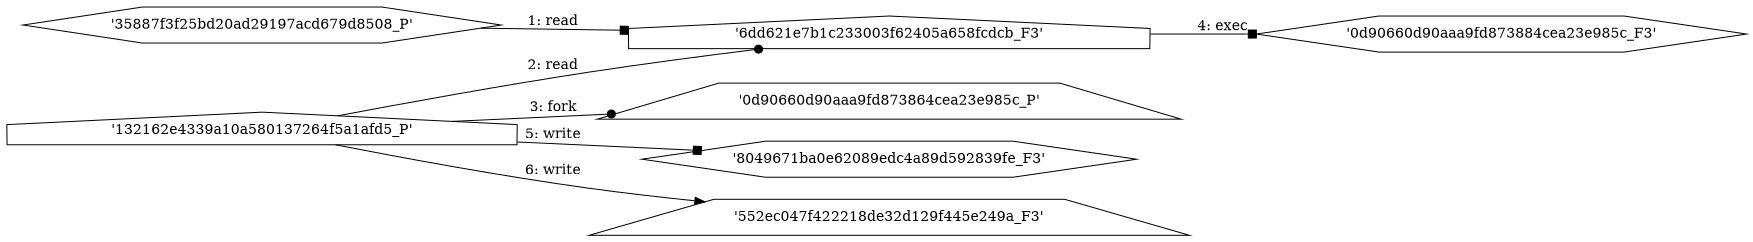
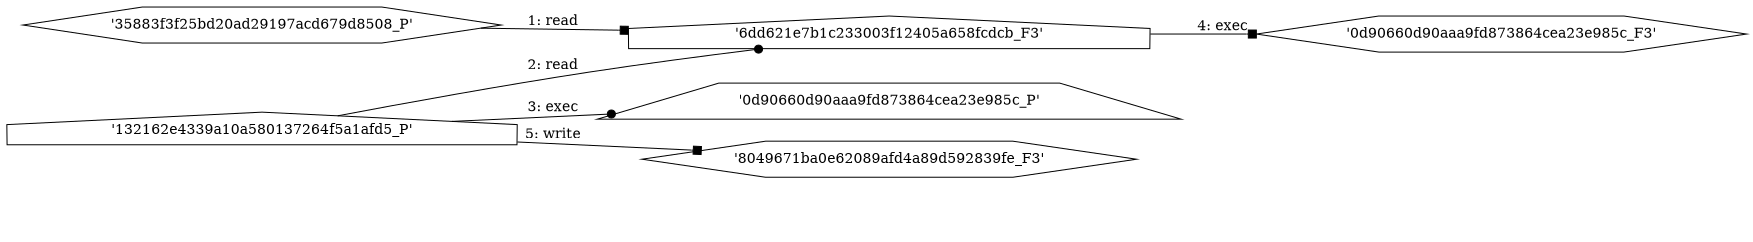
node "'35887f3f25bd20ad29197acd679d8508_P'": label "'35887f3f25bd20ad29197acd679d8508_P'" -> "'35883f3f25bd20ad29197acd679d8508_P'"
node "'6dd621e7b1c233003f62405a658fcdcb_F3'": label "'6dd621e7b1c233003f62405a658fcdcb_F3'" -> "'6dd621e7b1c233003f12405a658fcdcb_F3'"
node "'0d90660d90aaa9fd873884cea23e985c_F3'": label "'0d90660d90aaa9fd873884cea23e985c_F3'" -> "'0d90660d90aaa9fd873864cea23e985c_F3'"
edge "'132162e4339a10a580137264f5a1afd5_P'" -> "'0d90660d90aaa9fd873864cea23e985c_P'": label "3: fork" -> "3: exec"
node "'8049671ba0e62089edc4a89d592839fe_F3'": label "'8049671ba0e62089edc4a89d592839fe_F3'" -> "'8049671ba0e62089afd4a89d592839fe_F3'"
node "'552ec047f422218de32d129f445e249a_F3'": removed
